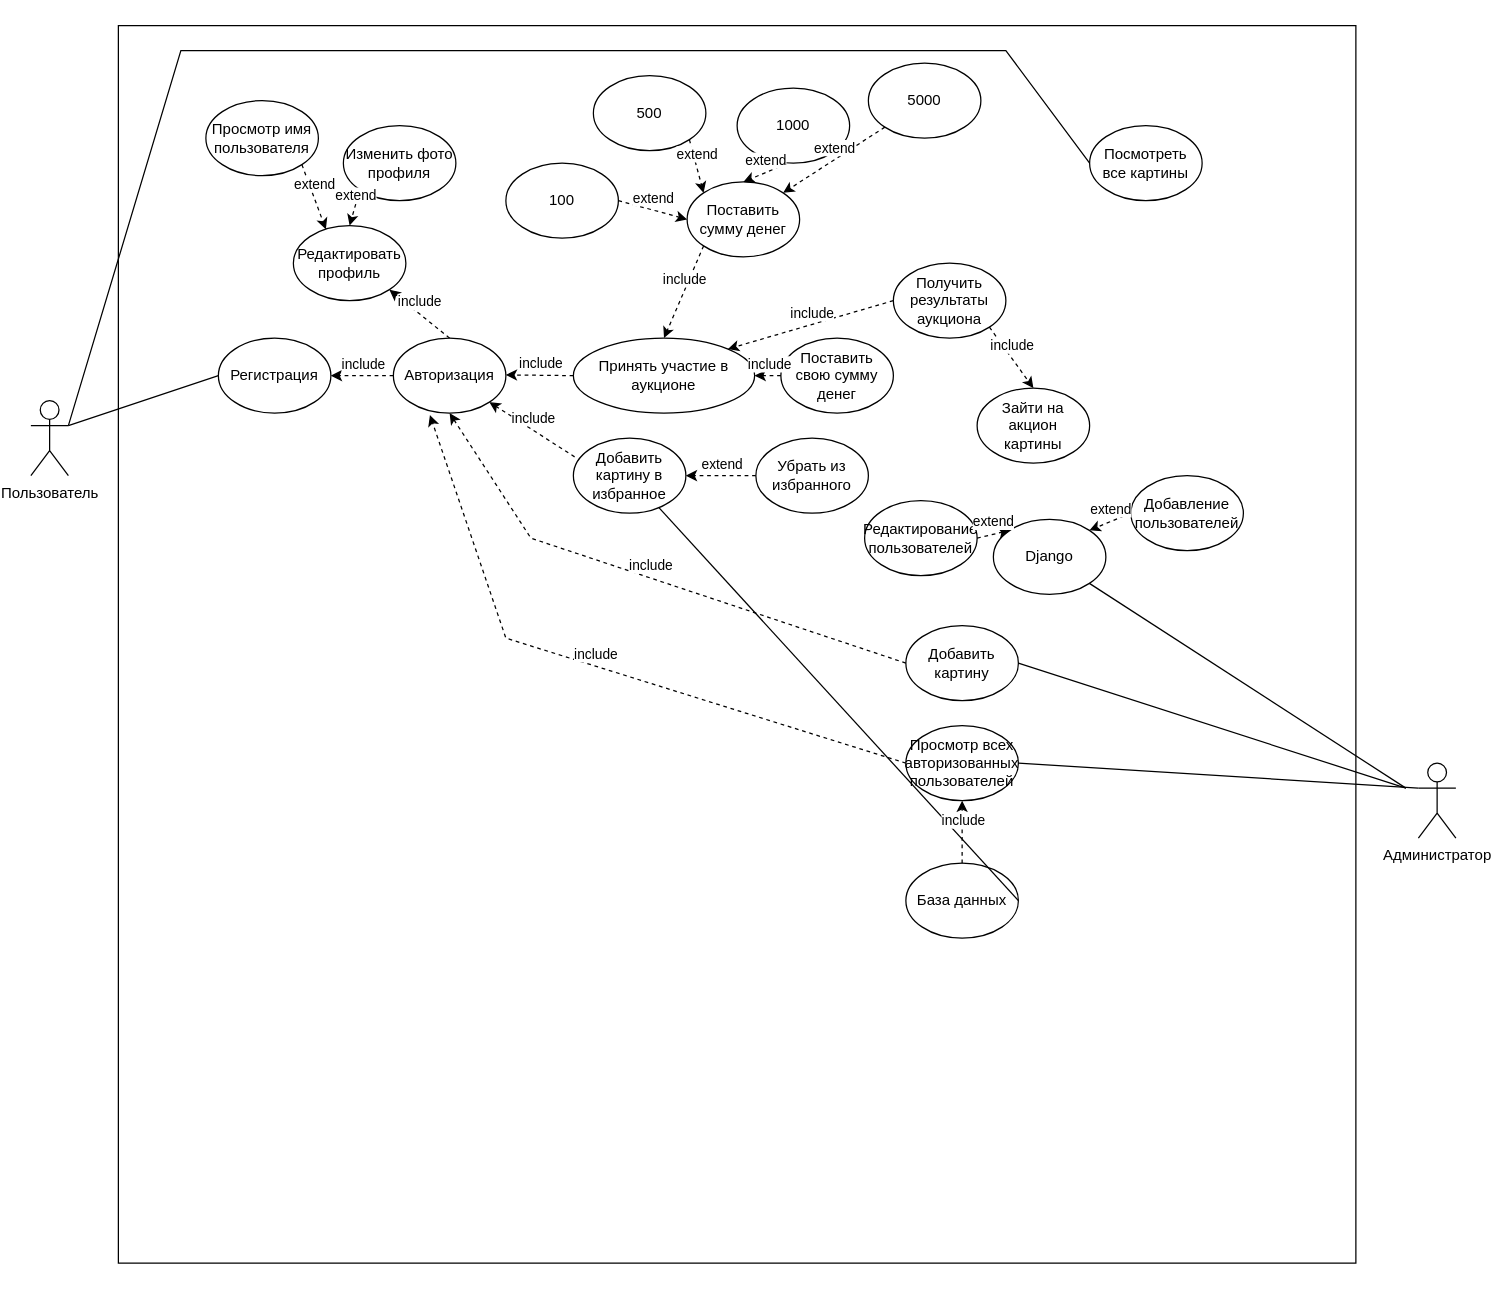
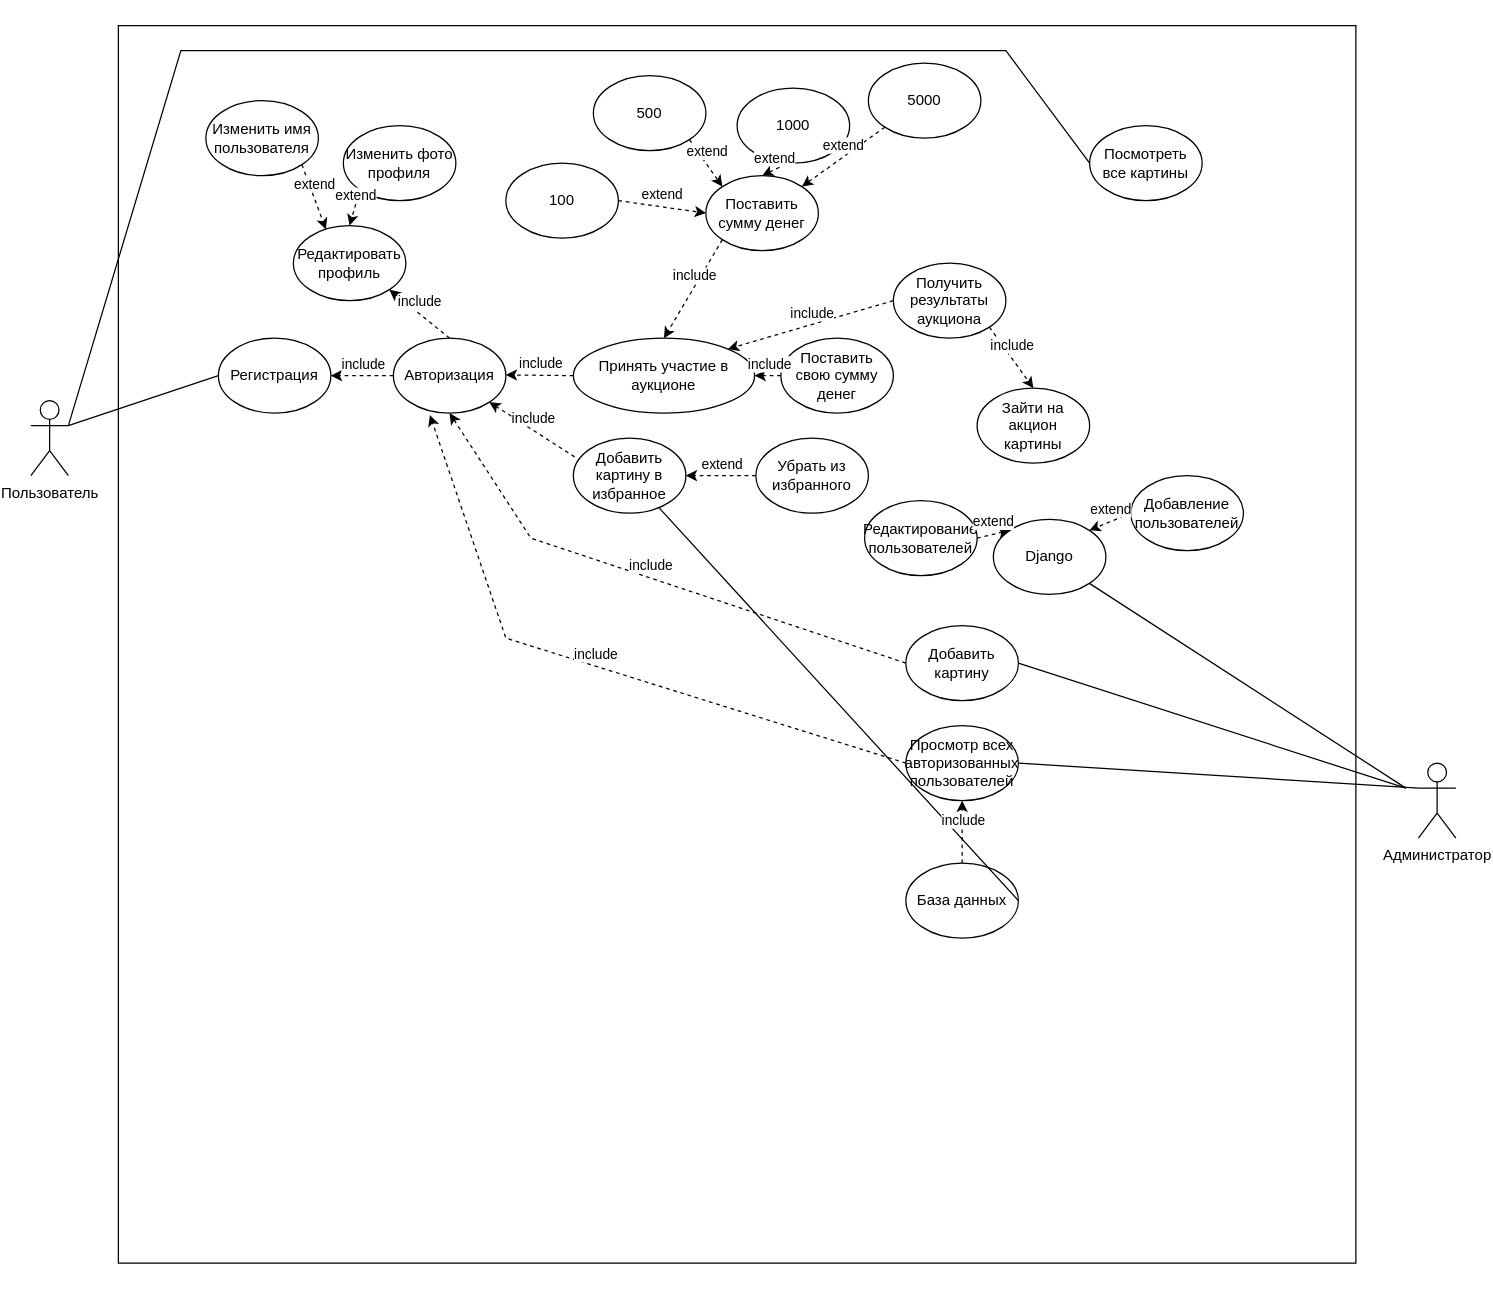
node "Просмотр имя пользователя": label "Просмотр имя пользователя" -> "Изменить имя пользователя"
node "Поставить сумму денег": moved (743, 219) -> (762, 213)
